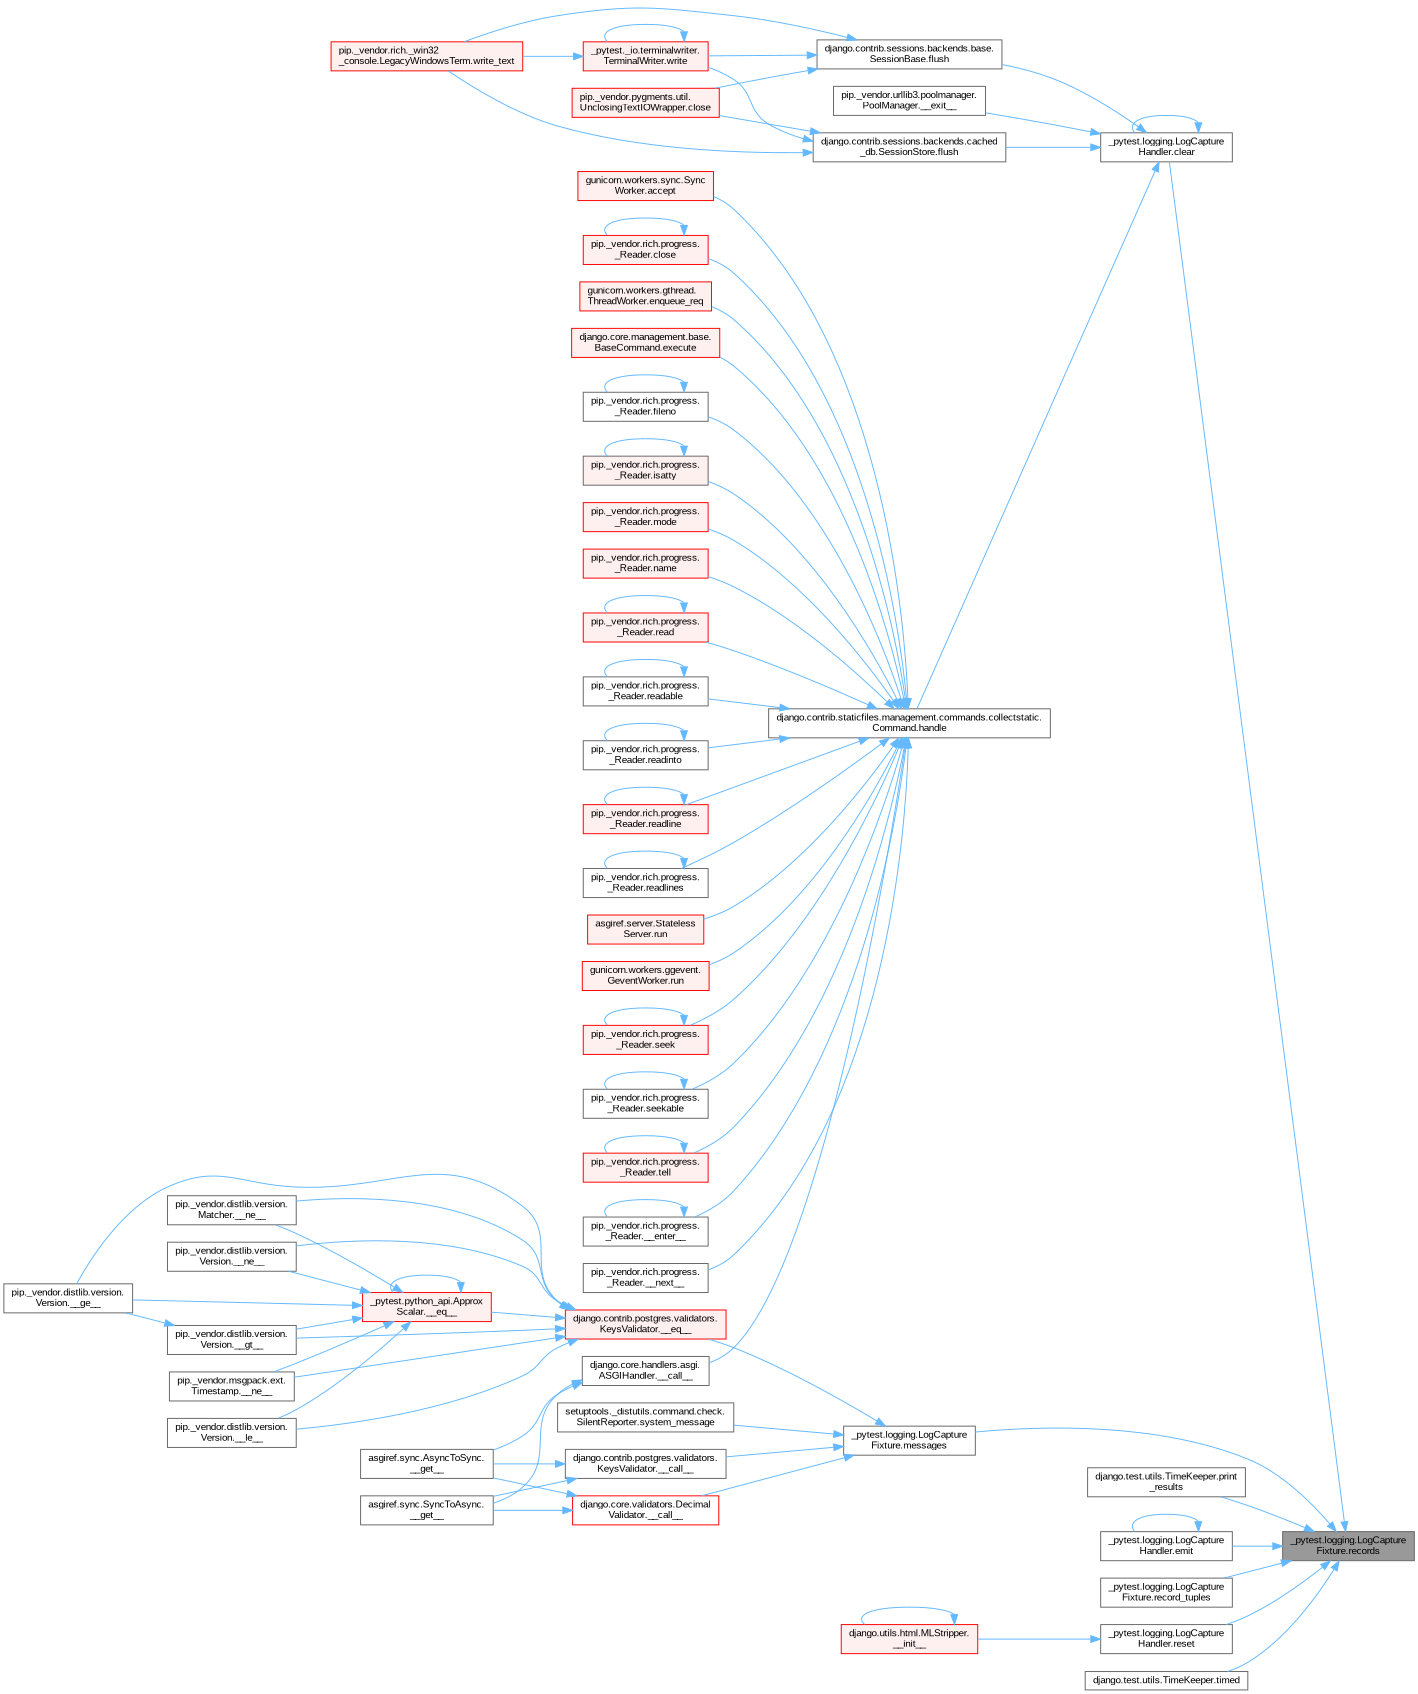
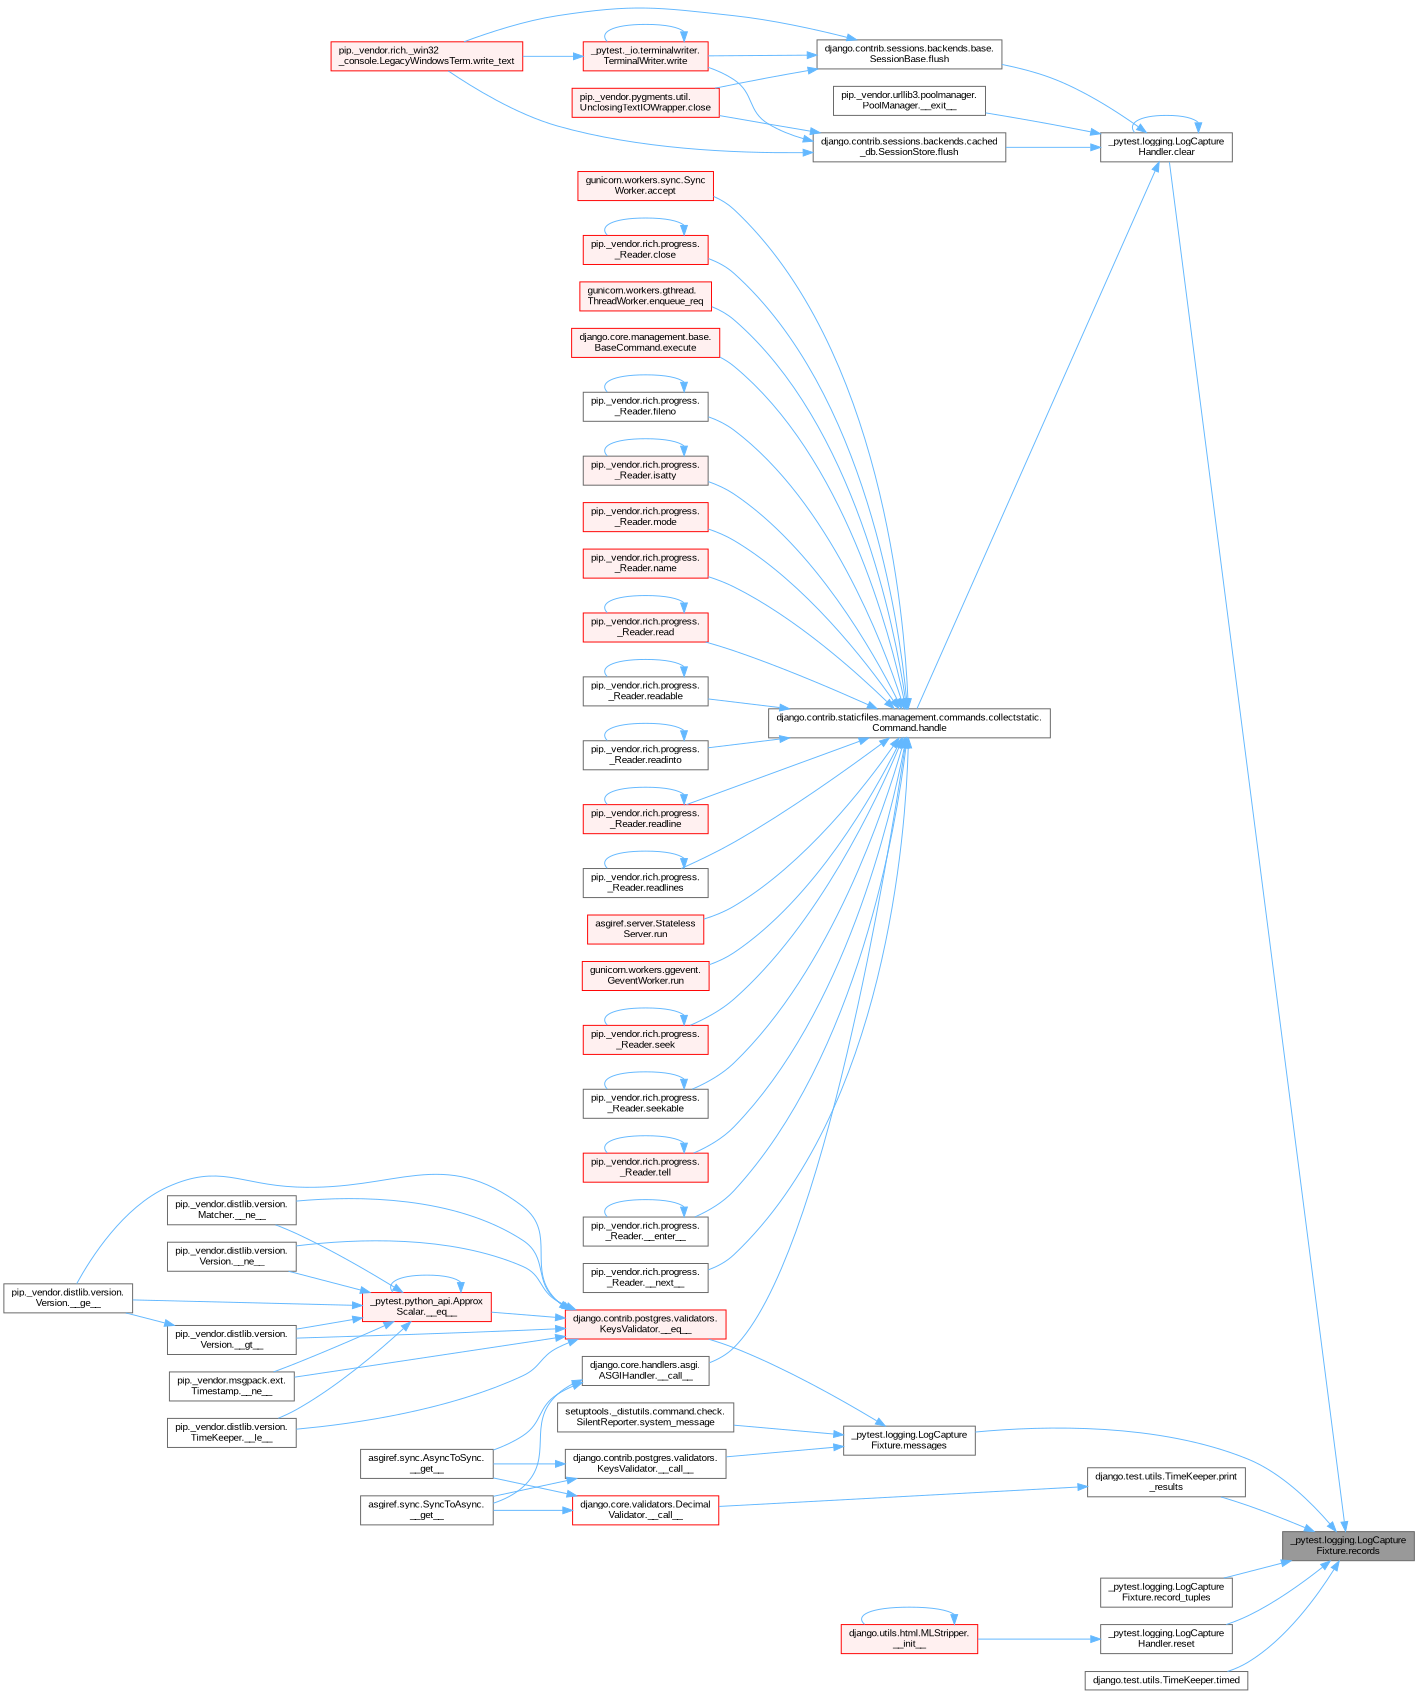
node "pip._vendor.distlib.version. Version.__le__": label "pip._vendor.distlib.version. Version.__le__" -> "pip._vendor.distlib.version. TimeKeeper.__le__"
edge "django.core.validators.Decimal Validator.__call__" -> "_pytest.logging.LogCapture Fixture.messages": now "django.core.validators.Decimal Validator.__call__" -> "django.test.utils.TimeKeeper.print _results"
node "_pytest.logging.LogCapture Handler.emit": removed
